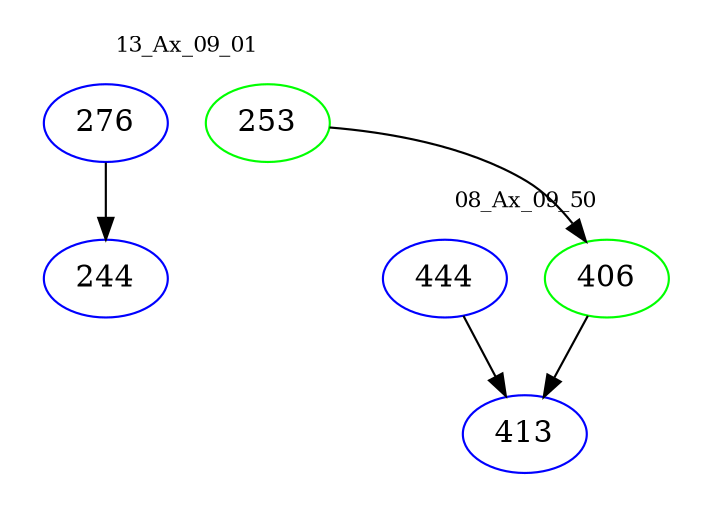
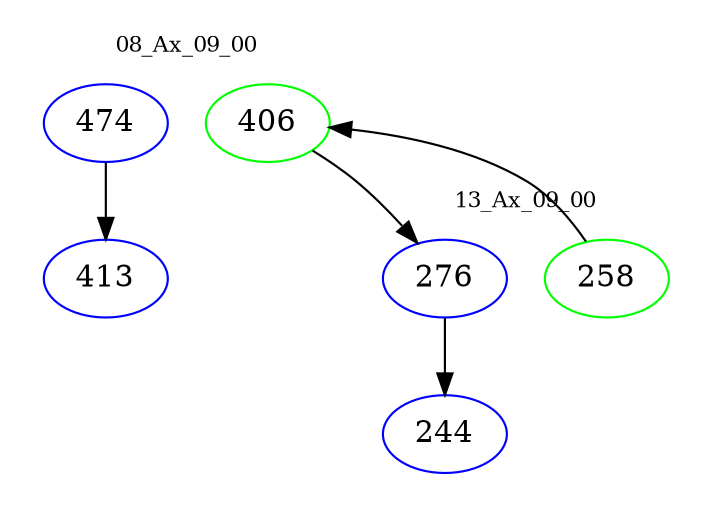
cluster "13_Ax_09_01": label "13_Ax_09_01" -> "13_Ax_09_00"
node "253": label "253" -> "258"
cluster "08_Ax_09_50": label "08_Ax_09_50" -> "08_Ax_09_00"
node "444": label "444" -> "474"
edge "406" -> "413": now "406" -> "276"
